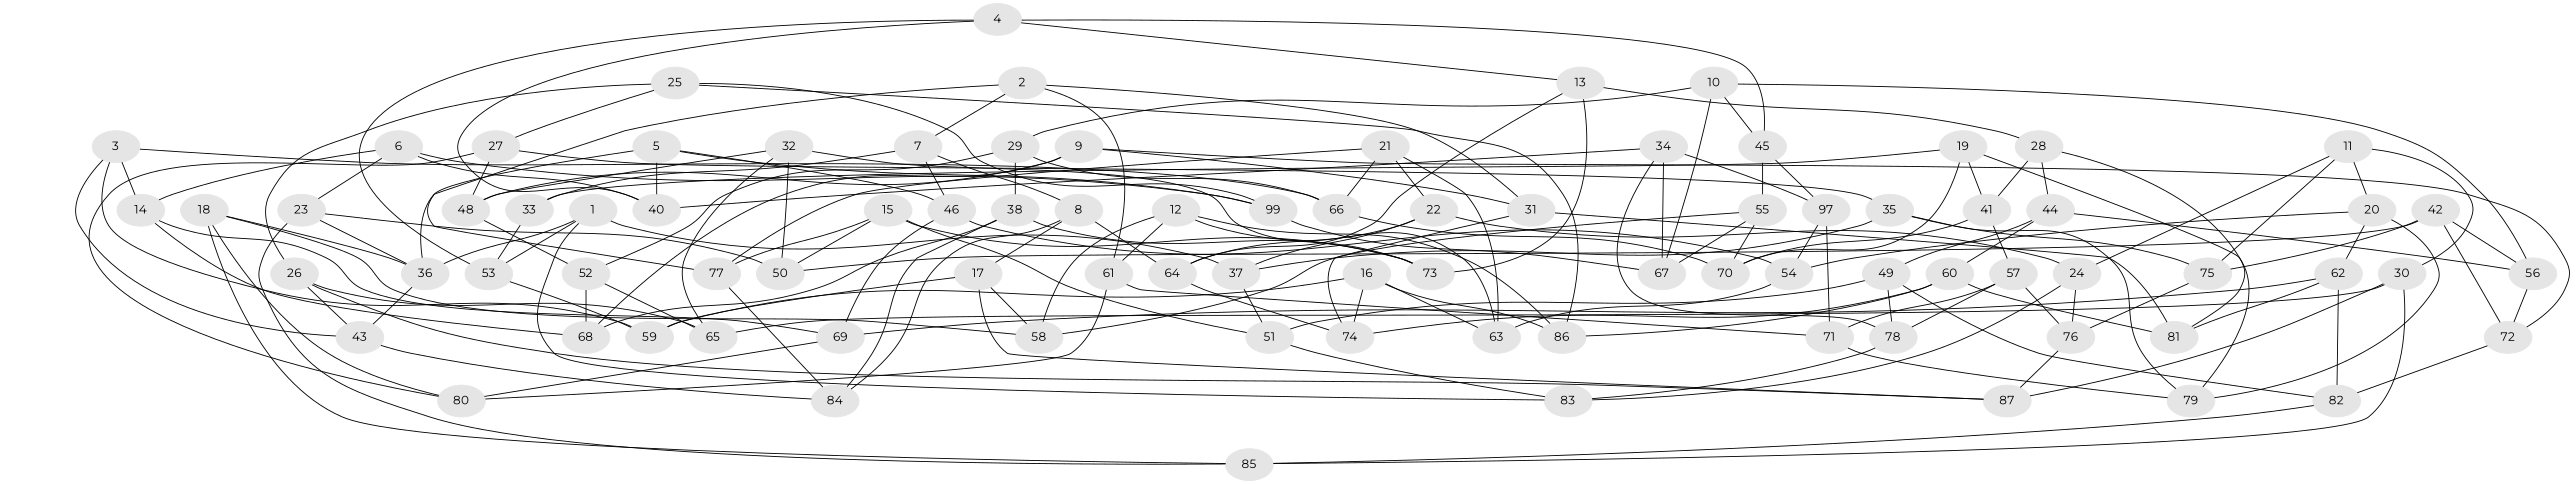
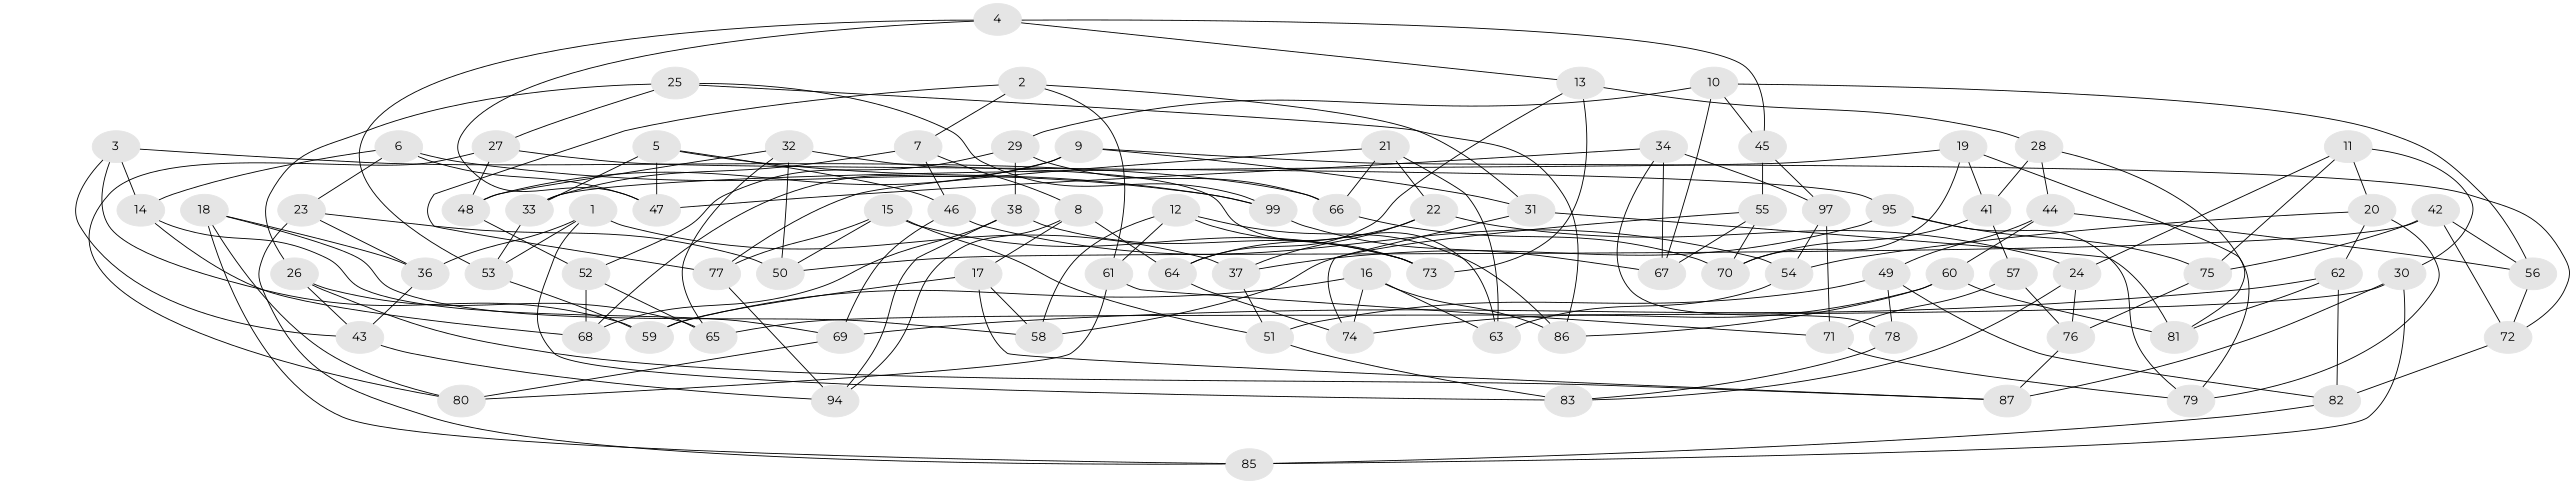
edge "5" -- "36": now "5" -- "33"
node "40": label "40" -> "47"
node "35": label "35" -> "95"
edge "57" -- "78": removed
node "84": label "84" -> "94"
